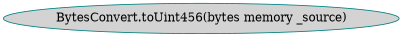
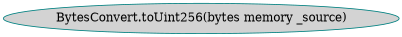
node "BytesConvert.toUint456(bytes memory _source)": label "BytesConvert.toUint456(bytes memory _source)" -> "BytesConvert.toUint256(bytes memory _source)"
